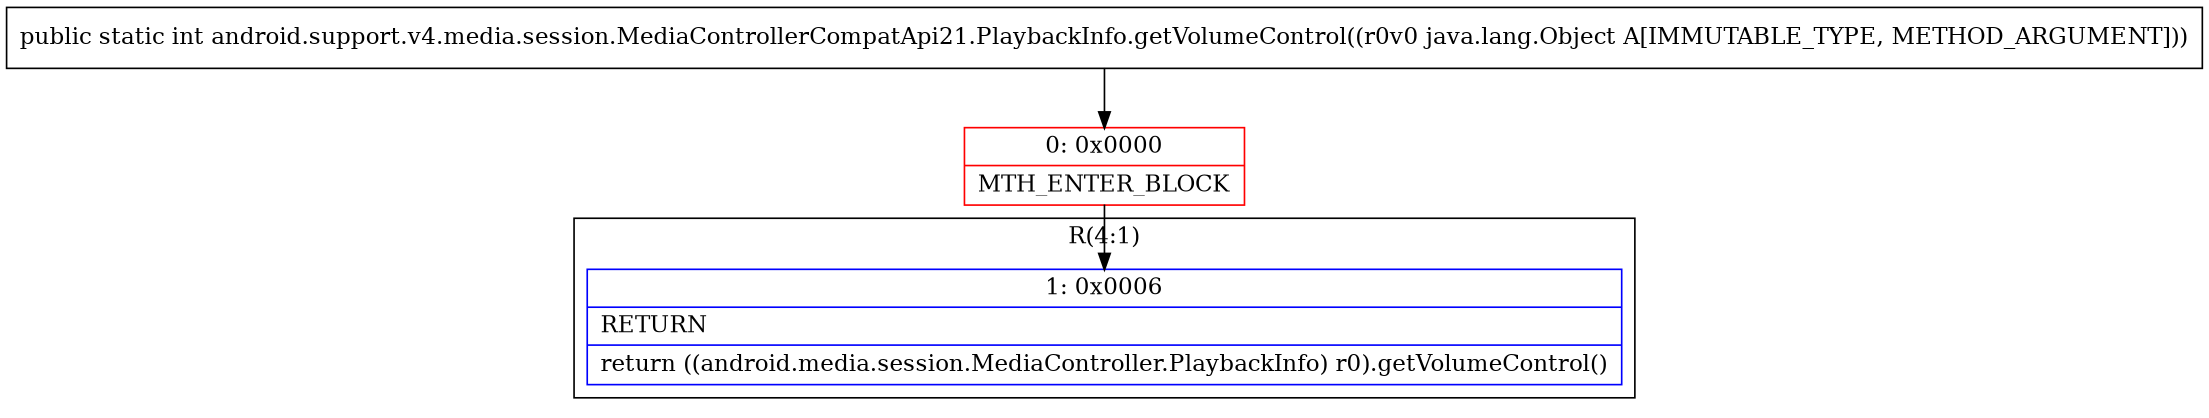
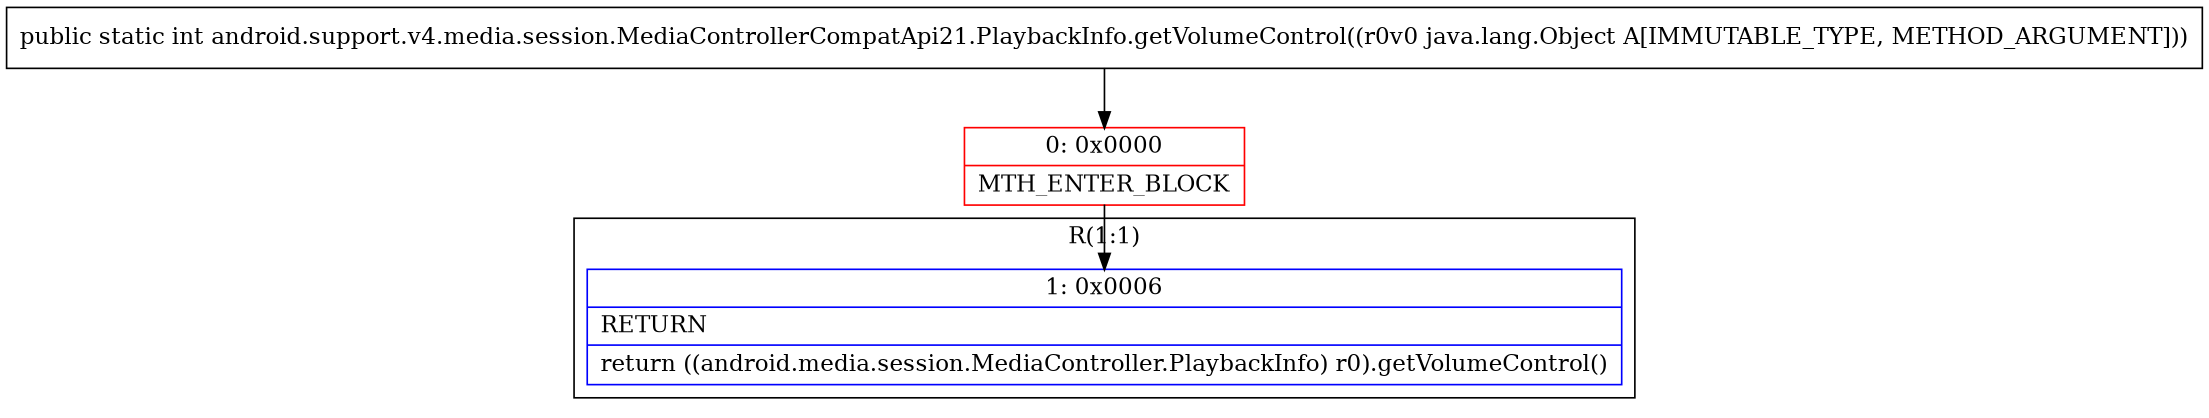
cluster "R(4:1)": label "R(4:1)" -> "R(1:1)"
